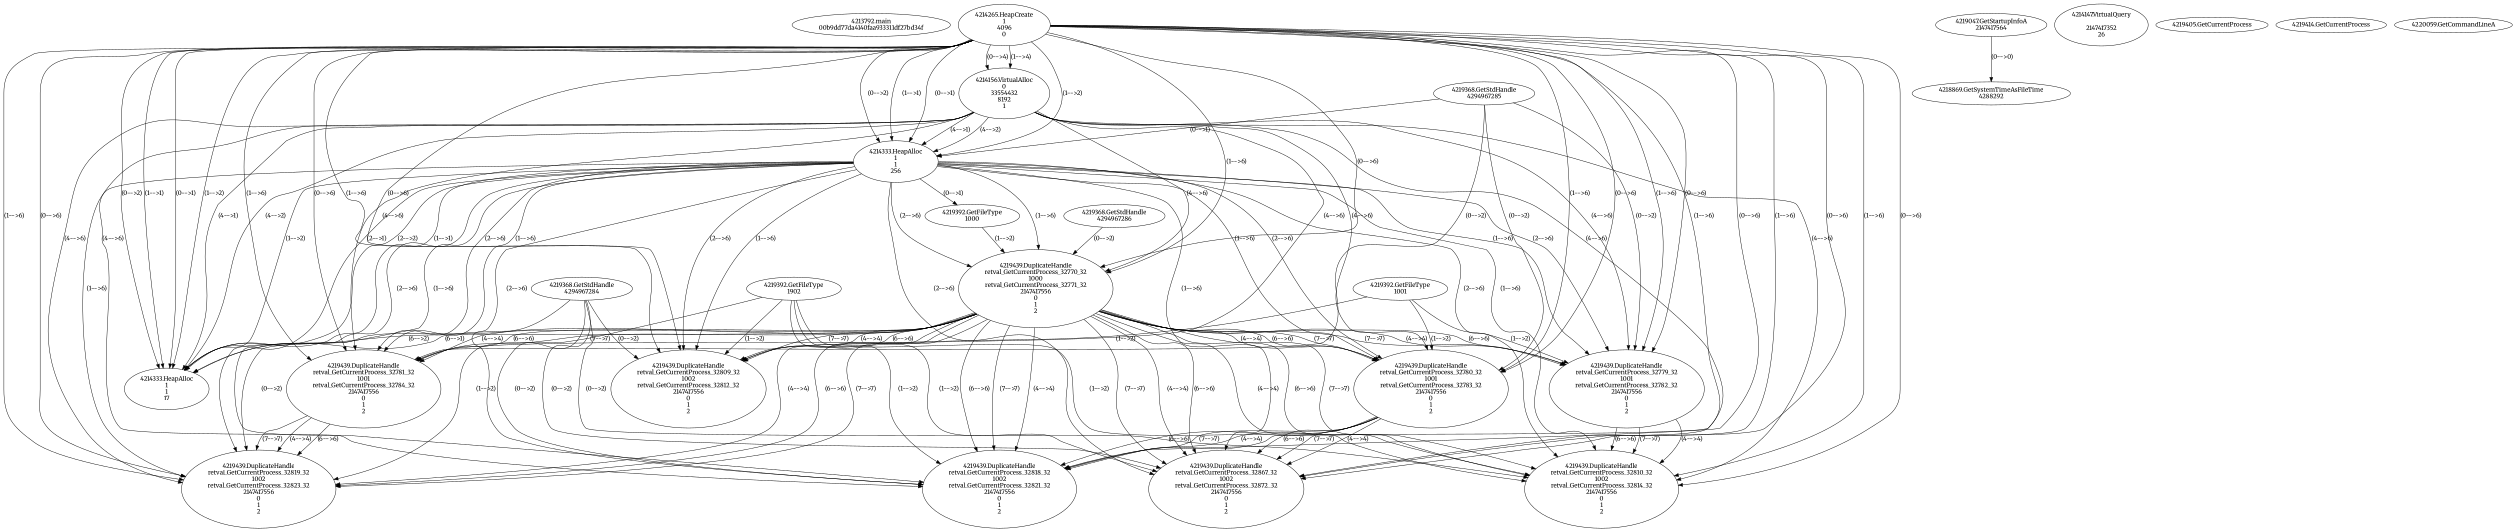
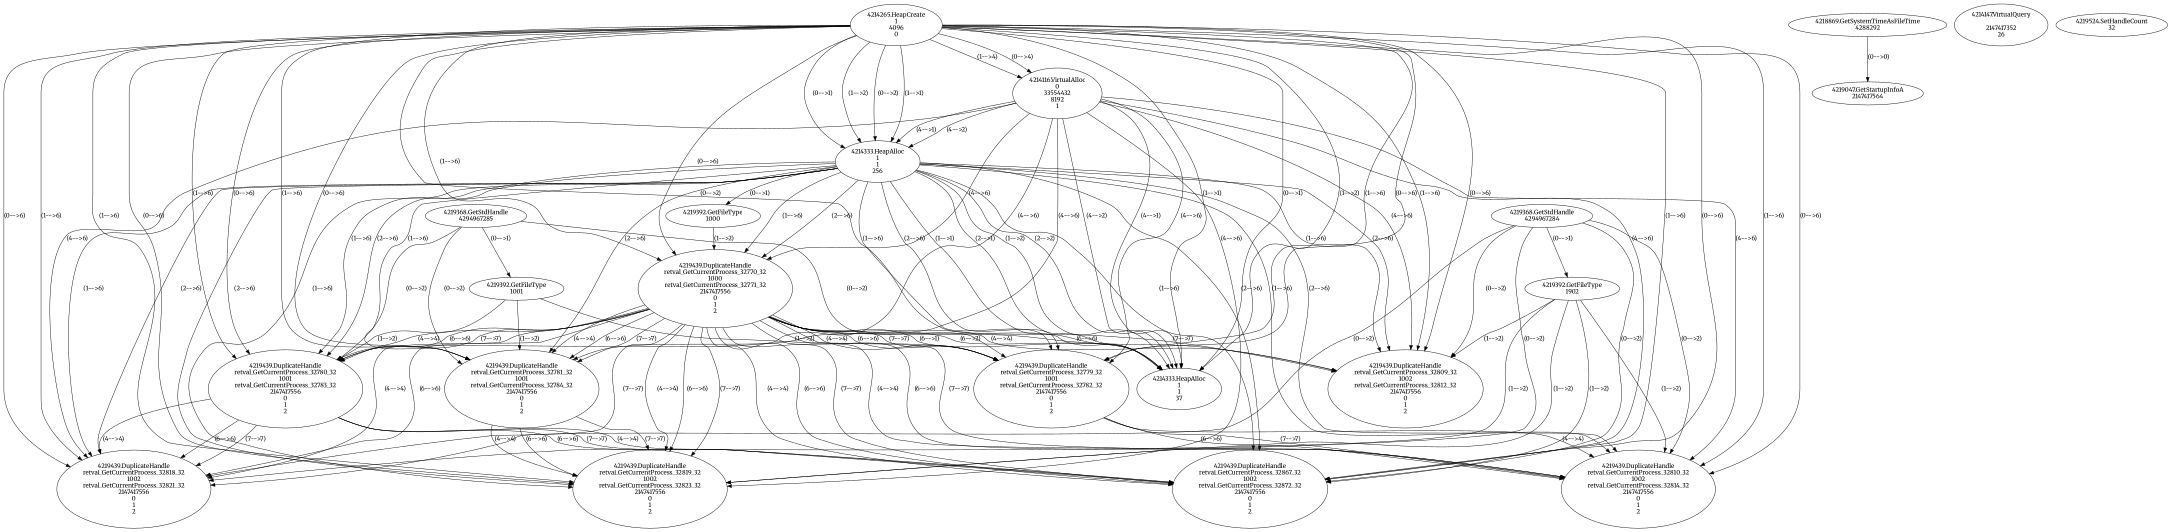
node "4213792.main 00b9dd77da4140faa933311df27bd34f": removed
node "4219524.SetHandleCount 32": added
node "4219405.GetCurrentProcess": removed
node "4219414.GetCurrentProcess": removed
node "4220059.GetCommandLineA": removed
edge "4219047.GetStartupInfoA 2147417564" -> "4218869.GetSystemTimeAsFileTime 4288292": reversed
node "4214156.VirtualAlloc 0 33554432 8192 1": label "4214156.VirtualAlloc 0 33554432 8192 1" -> "4214116.VirtualAlloc 0 33554432 8192 1"
edge "4219368.GetStdHandle 4294967285" -> "4214333.HeapAlloc 1 1 256": now "4219368.GetStdHandle 4294967285" -> "4219392.GetFileType 1001"
node "4219368.GetStdHandle 4294967286": removed
edge "4219368.GetStdHandle 4294967284" -> "4219392.GetFileType 1902": added, label "(0-->1)"
node "4214333.HeapAlloc 1 1 17": label "4214333.HeapAlloc 1 1 17" -> "4214333.HeapAlloc 1 1 37"
